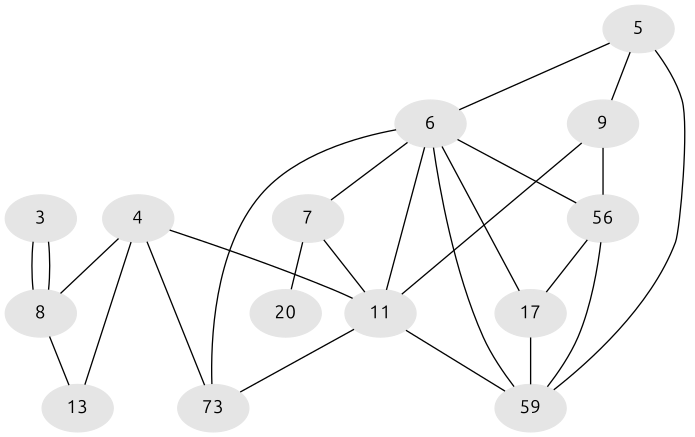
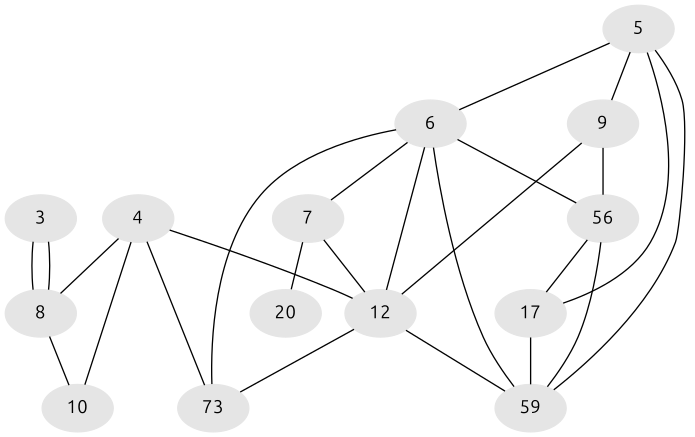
edge "6" -- "17": now "5" -- "17"
node "11": label "11" -> "12"
node "13": label "13" -> "10"
